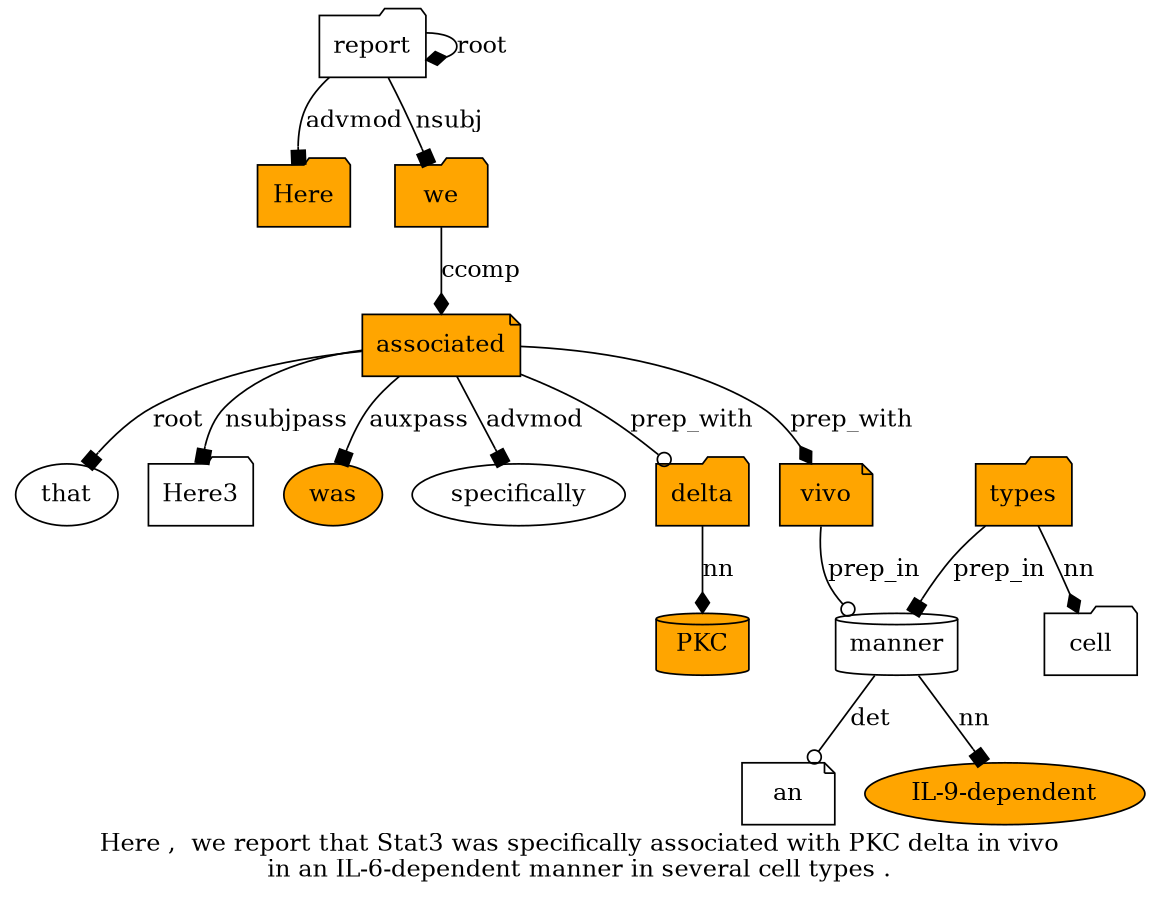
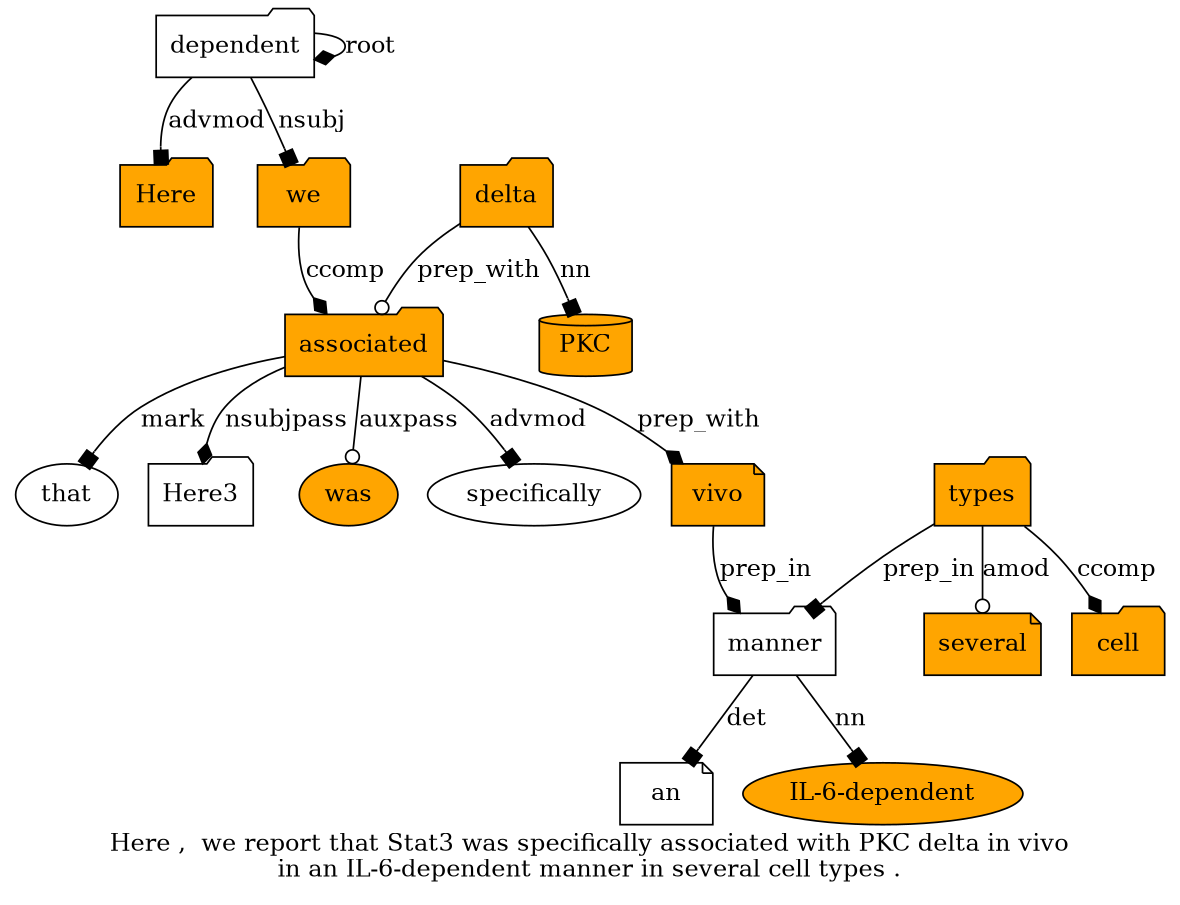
node "report": label "report" -> "dependent"
node "associated": shape note -> folder
edge "associated" -> "Here3": arrowhead box -> diamond
edge "associated" -> "was": arrowhead box -> odot
edge "associated" -> "delta": reversed
edge "associated" -> "that": label "root" -> "mark"
edge "delta" -> "PKC": arrowhead diamond -> box
edge "vivo" -> "manner": arrowhead odot -> diamond
edge "types" -> "cell": label "nn" -> "ccomp"
node "manner": shape cylinder -> folder
node "several": added
node "cell": fillcolor white -> orange
edge "manner" -> "an": arrowhead odot -> box
node "IL-9-dependent": label "IL-9-dependent" -> "IL-6-dependent"
